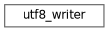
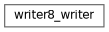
node "utf8_writer": label "utf8_writer" -> "writer8_writer"
